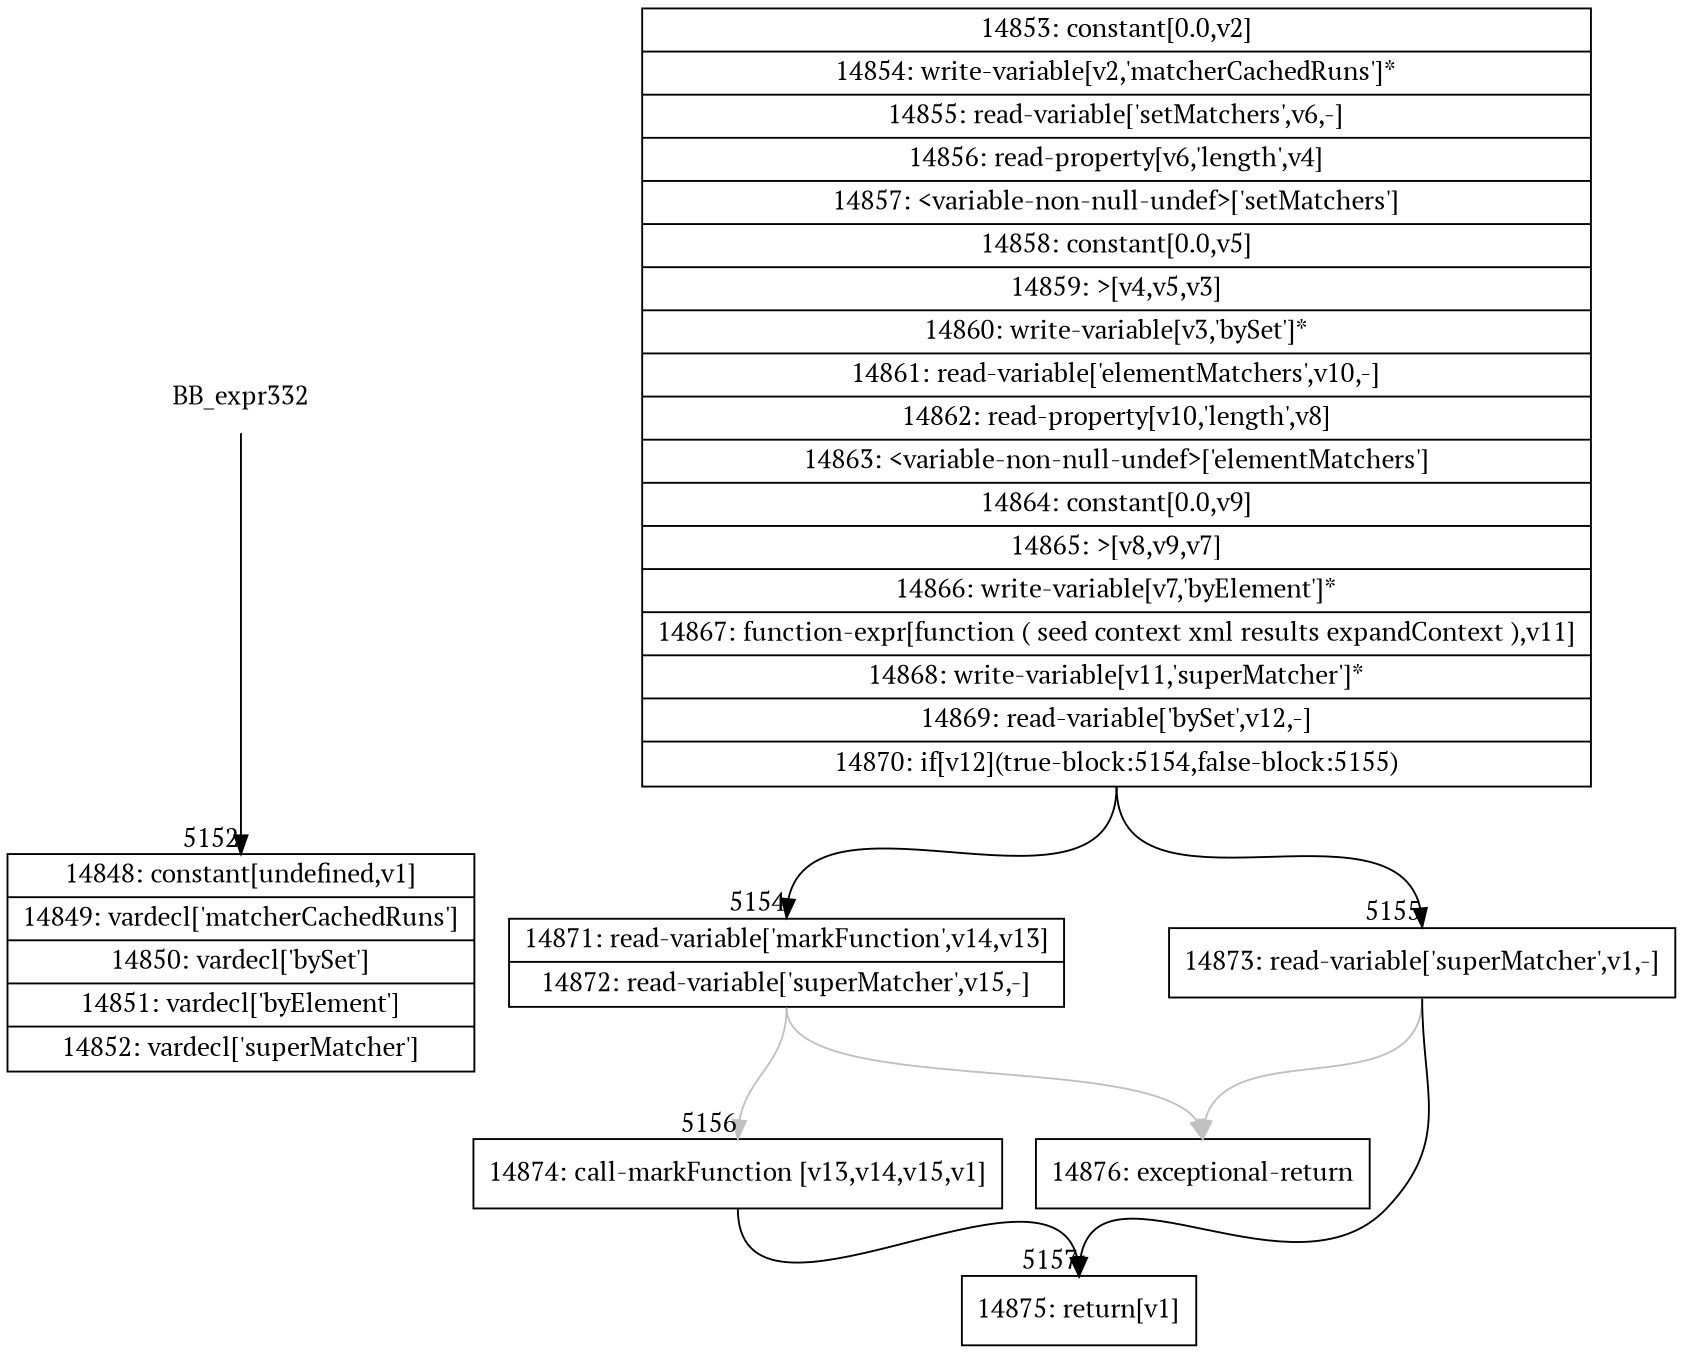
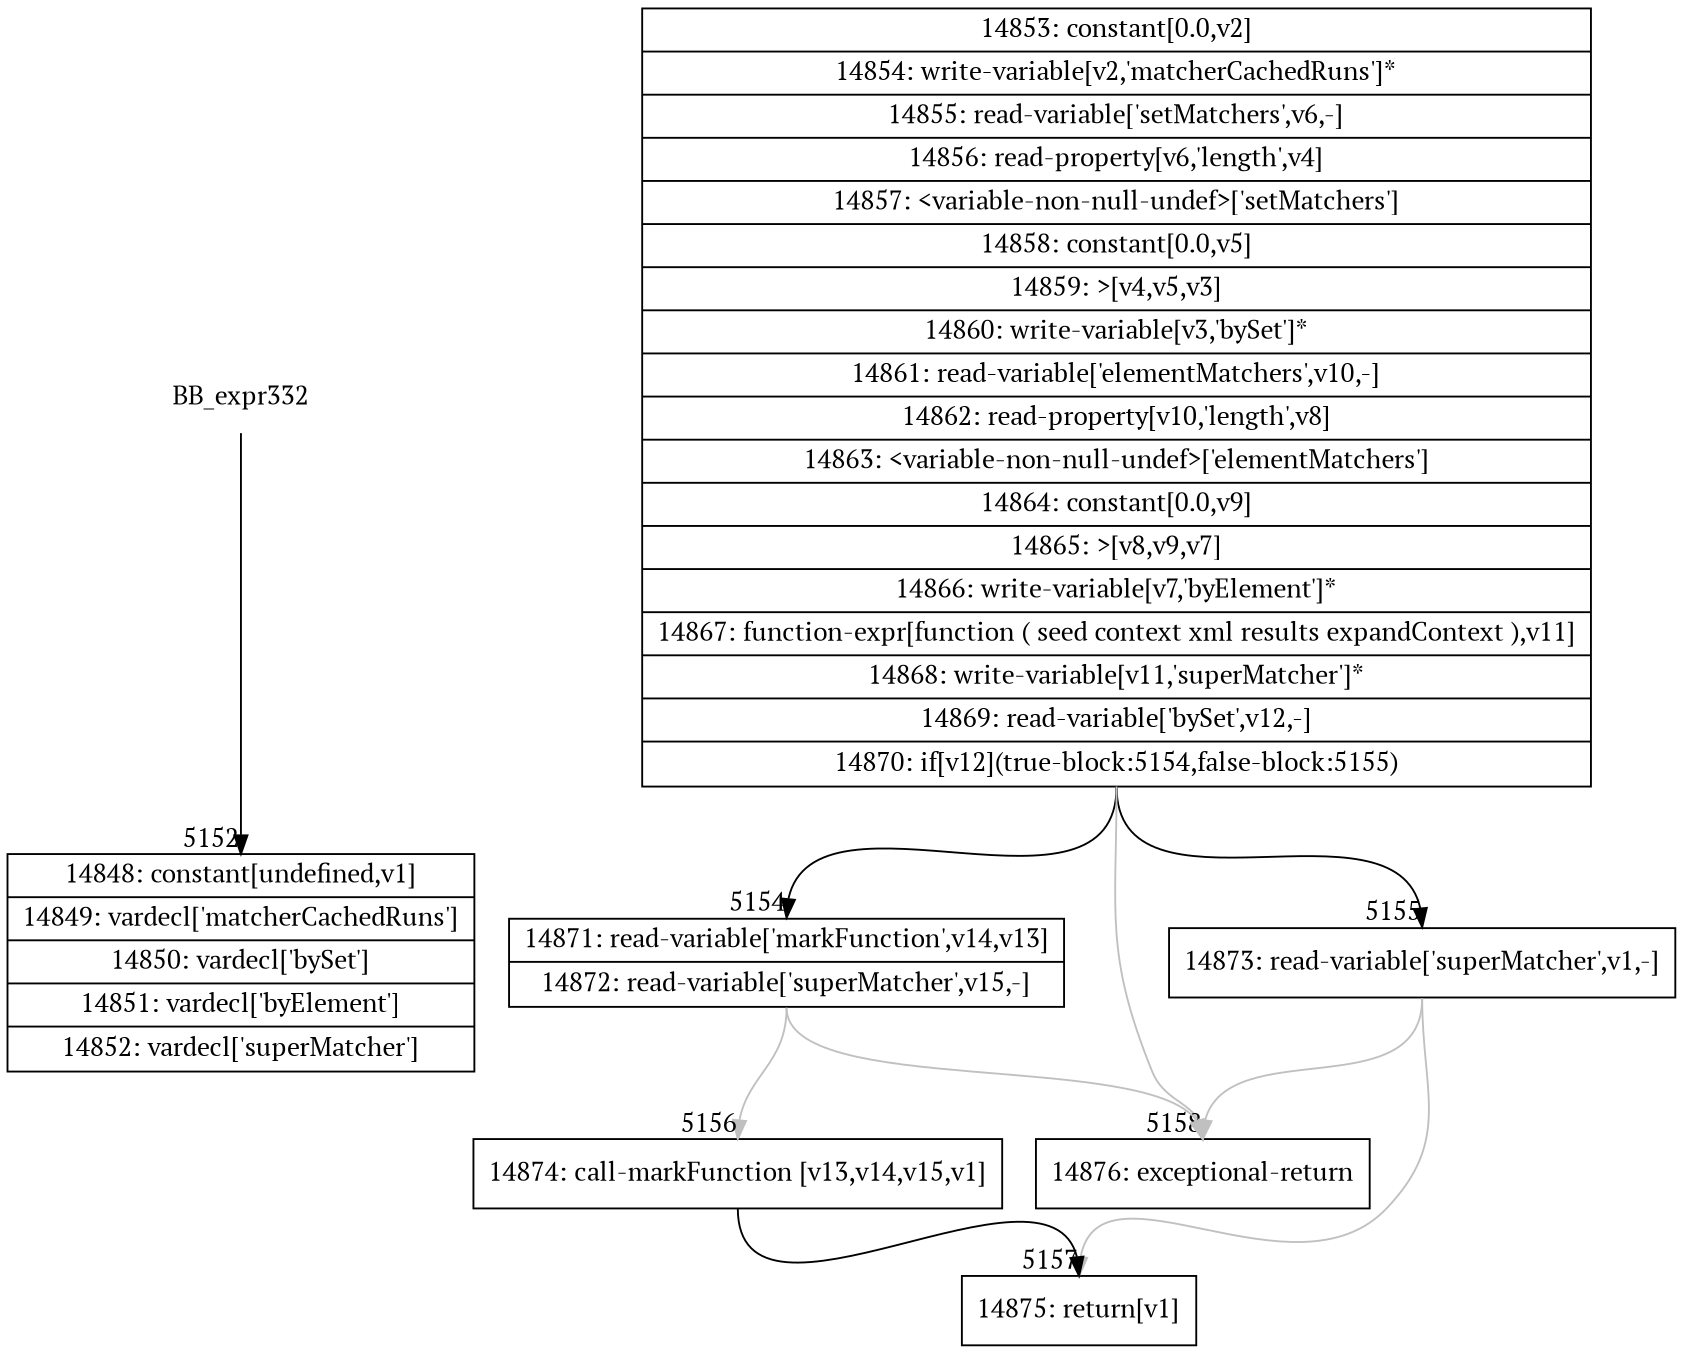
edge "14853: constant[0.0,v2]" -> "14876: exceptional-return": added
edge "14873: read-variable['superMatcher',v1,-]" -> "14875: return[v1]": color black -> gray
